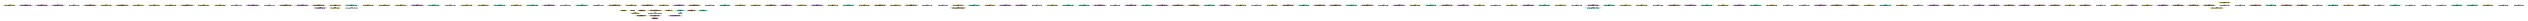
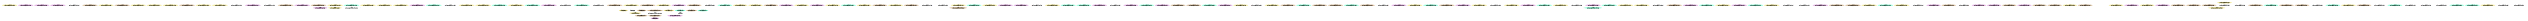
node "<spriteset> open_car_ng_pony_gen_3U_ss_loaded_11_flipped": removed
